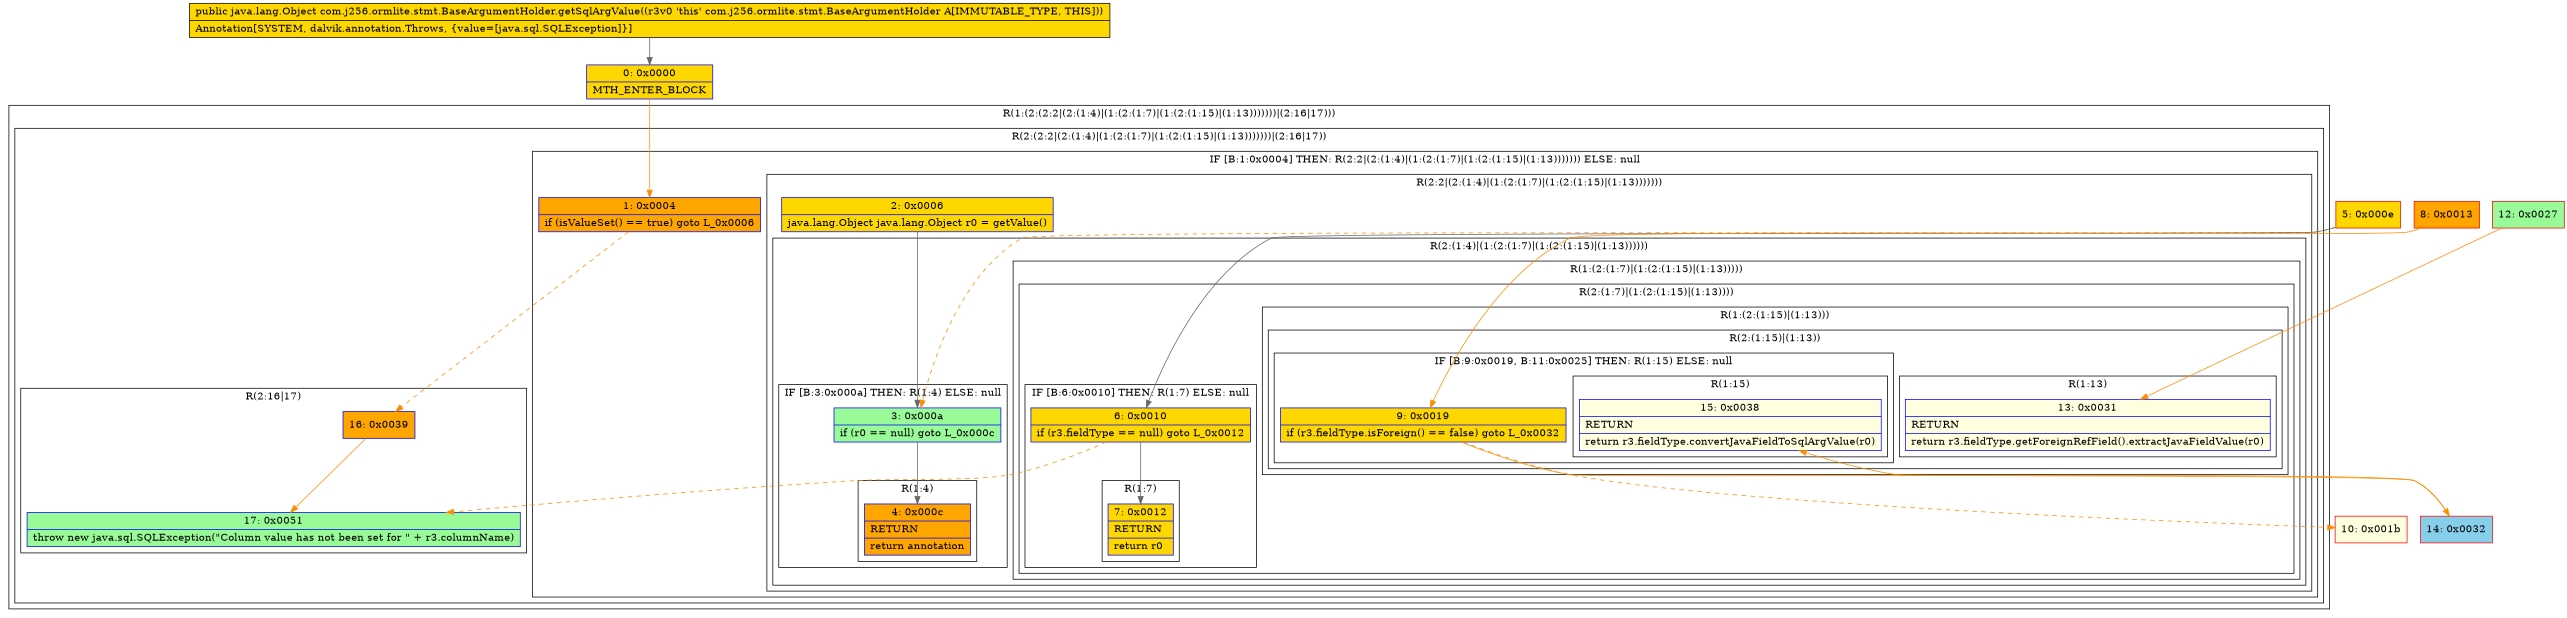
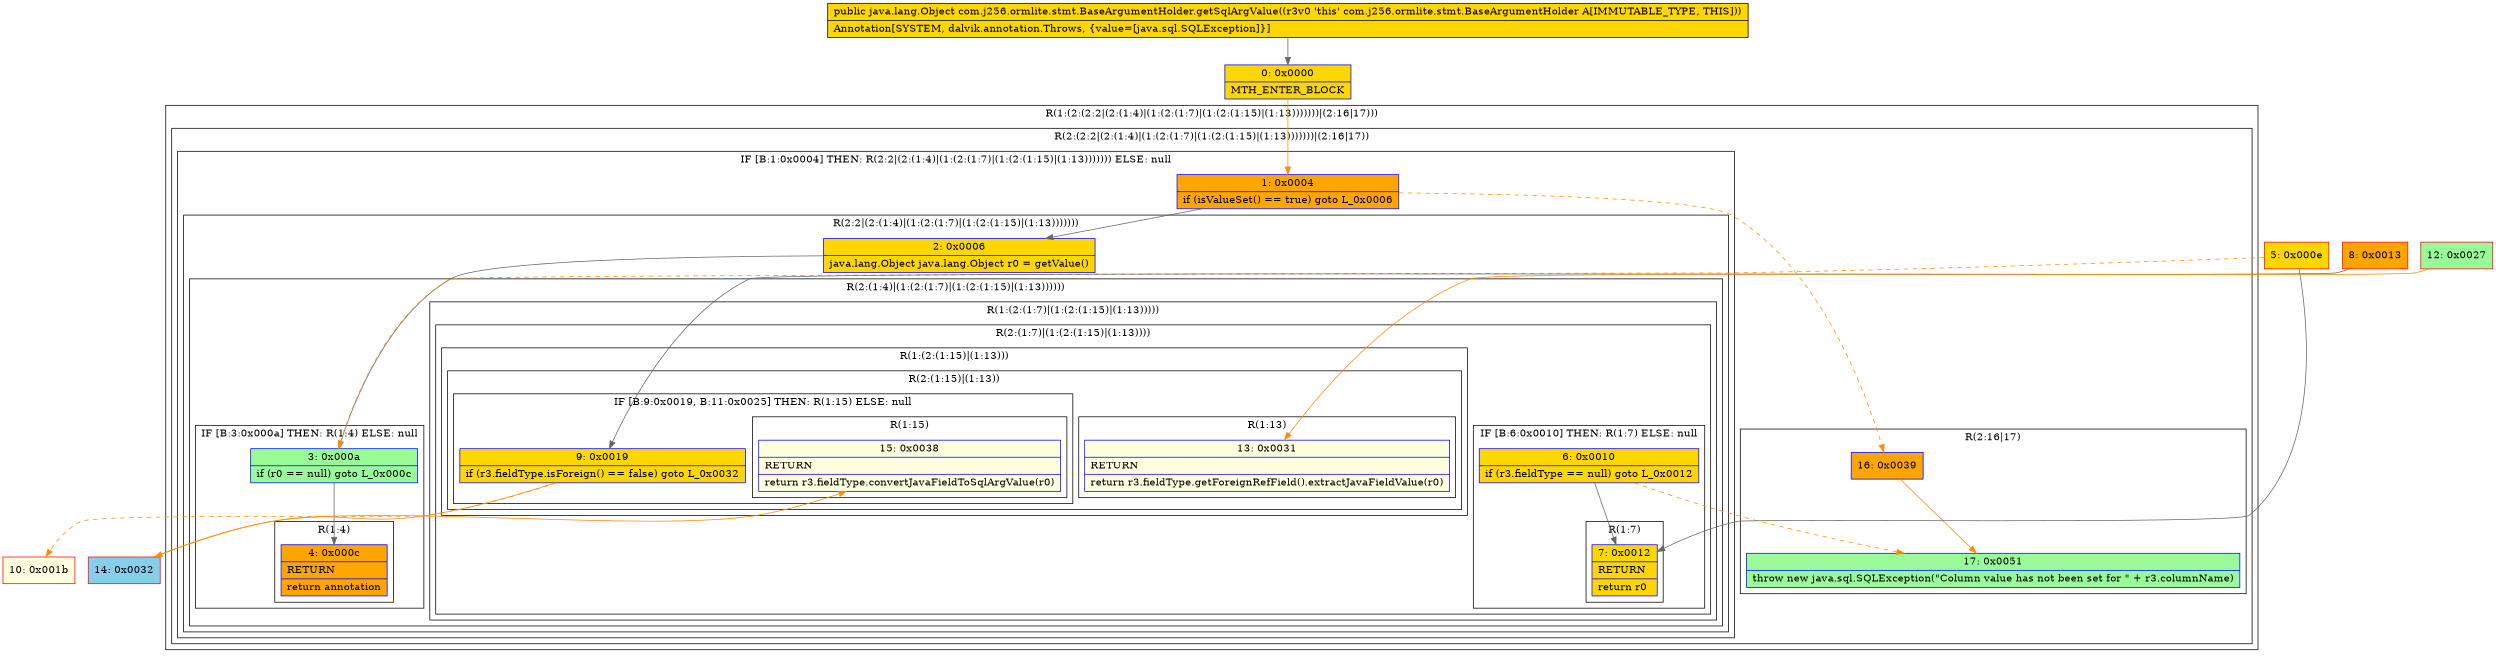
edge "1: 0x0004" -> "2: 0x0006": added
edge "8: 0x0013" -> "9: 0x0019": color darkorange -> gray40
edge "5: 0x000e" -> "6: 0x0010": now "5: 0x000e" -> "7: 0x0012"
